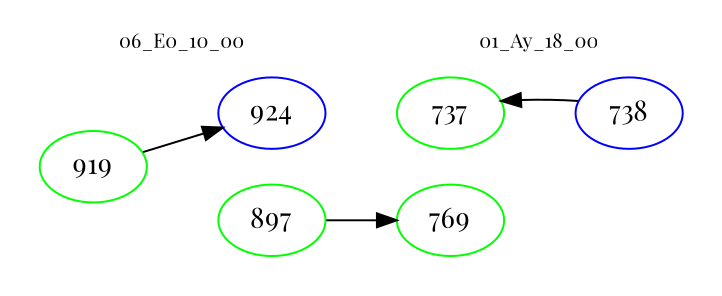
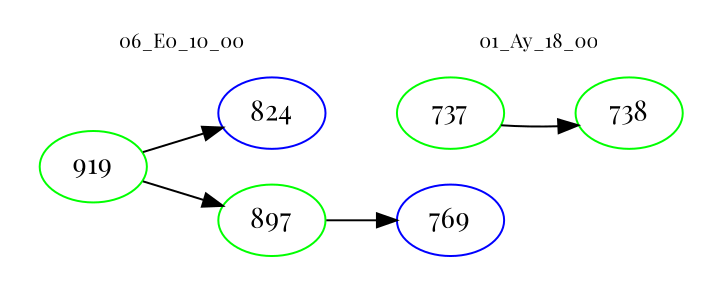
edge "738" -> "737": reversed
node "924": label "924" -> "824"
node "738": color blue -> green
edge "919" -> "897": added
node "769": color green -> blue
